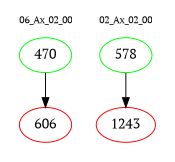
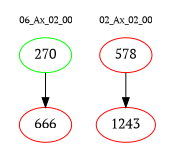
node "470": label "470" -> "270"
node "578": color green -> red
node "606": label "606" -> "666"
